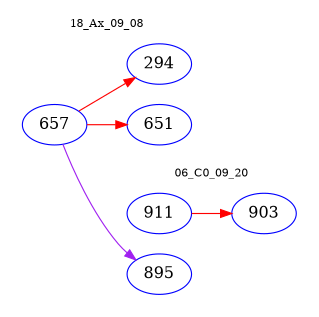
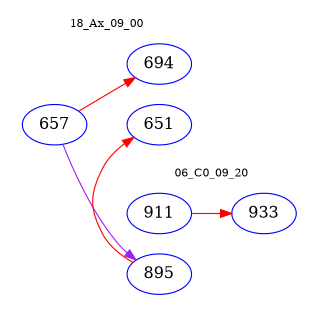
cluster "18_Ax_09_08": label "18_Ax_09_08" -> "18_Ax_09_00"
node "294": label "294" -> "694"
edge "657" -> "651": now "895" -> "651"
node "903": label "903" -> "933"
